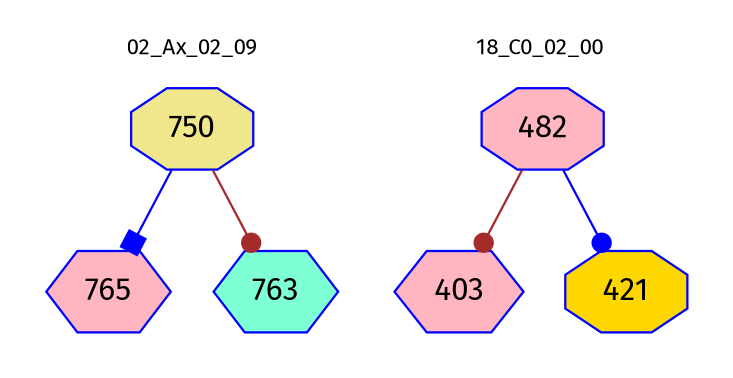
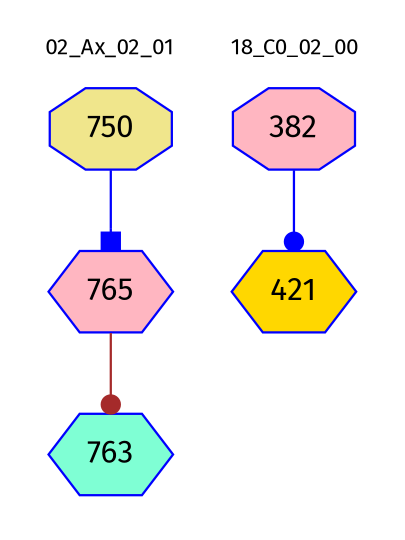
cluster "02_Ax_02_09": label "02_Ax_02_09" -> "02_Ax_02_01"
node "482": label "482" -> "382"
edge "750" -> "763": now "765" -> "763"
node "403": removed
node "421": shape octagon -> hexagon
